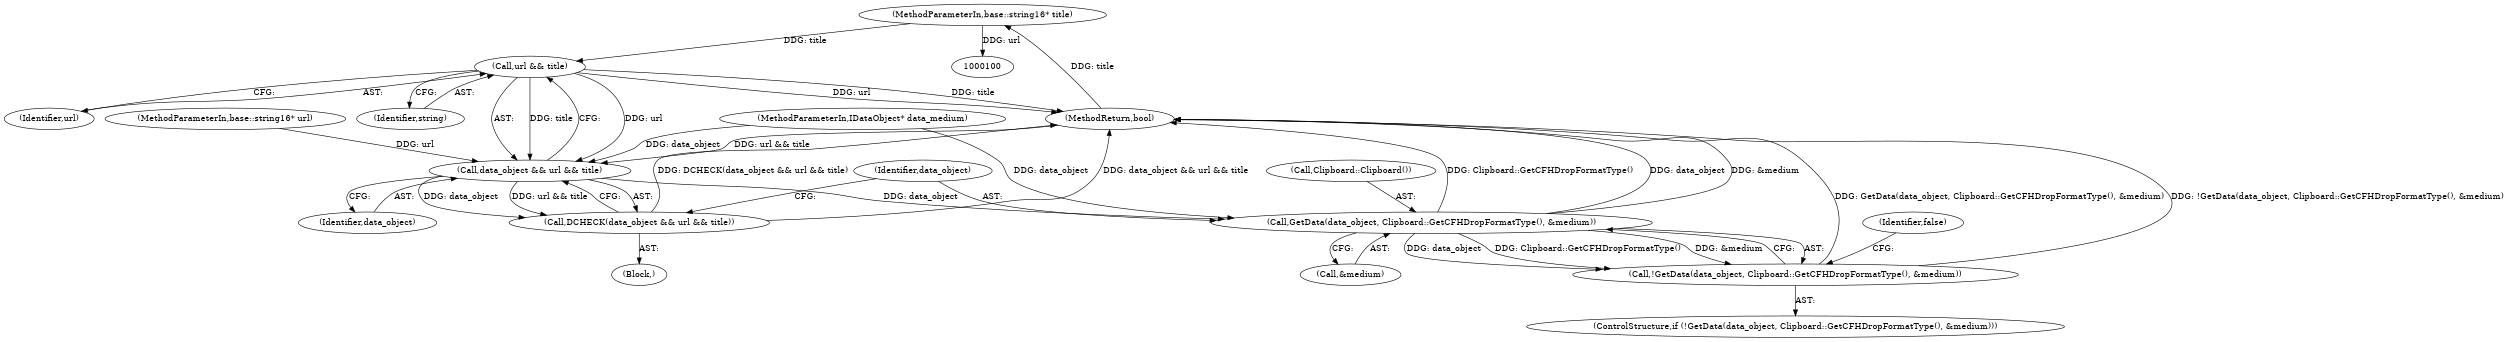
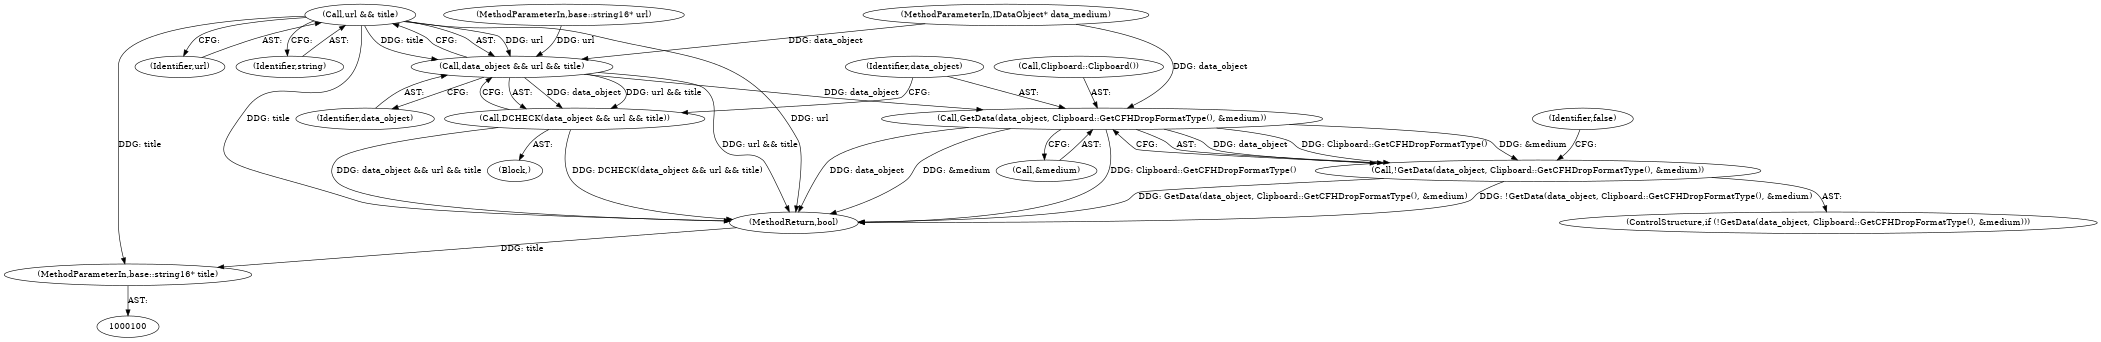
edge "(MethodParameterIn,base::string16* title)" -> "1000100": label "DDG: url" -> "AST: "
edge "(MethodParameterIn,base::string16* title)" -> "(Call,url && title)": reversed
edge "(MethodReturn,bool)" -> "(Call,data_object && url && title)": reversed
